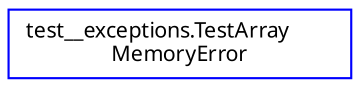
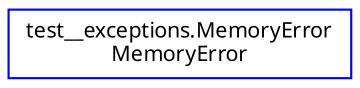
node "test__exceptions.TestArray MemoryError": label "test__exceptions.TestArray MemoryError" -> "test__exceptions.MemoryError MemoryError"
